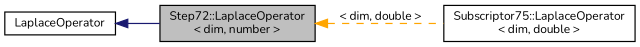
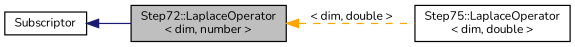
node "LaplaceOperator": label "LaplaceOperator" -> "Subscriptor"
node "Subscriptor75::LaplaceOperator < dim, double >": label "Subscriptor75::LaplaceOperator < dim, double >" -> "Step75::LaplaceOperator < dim, double >"
